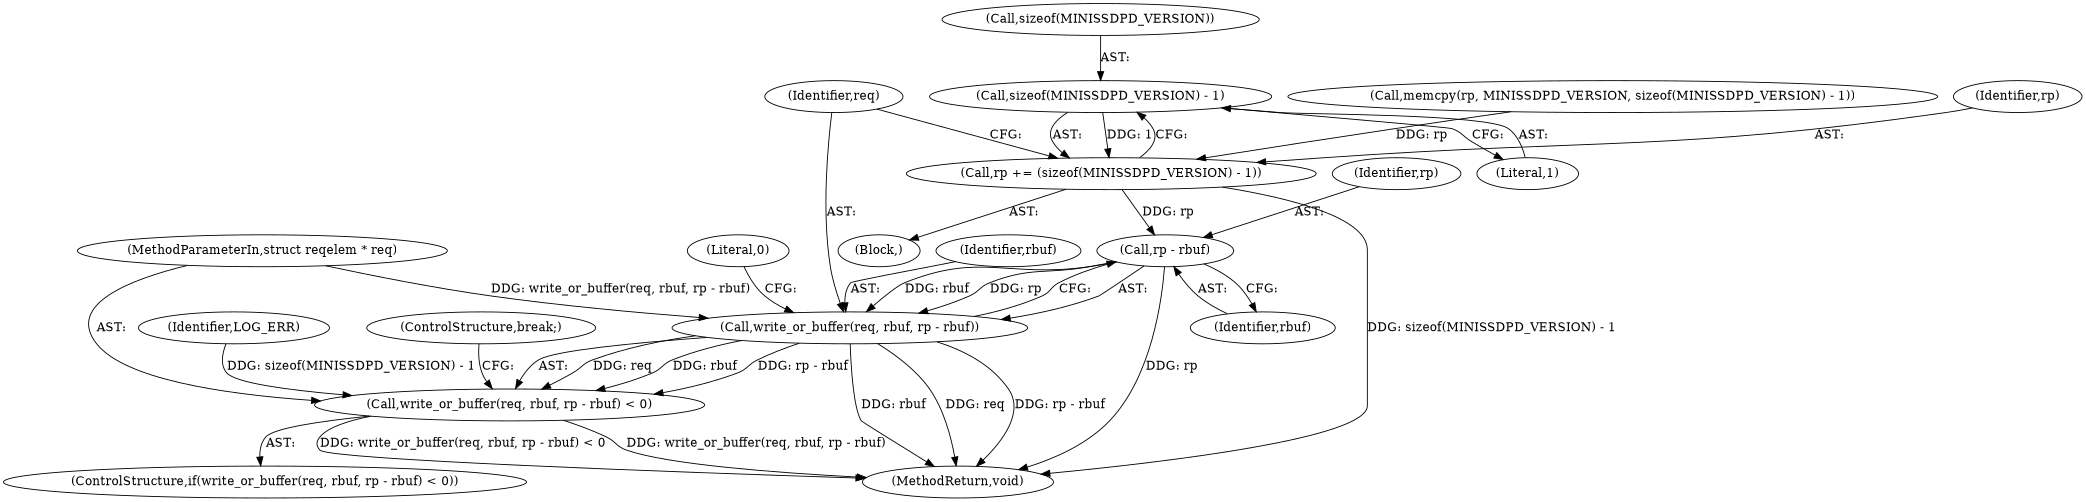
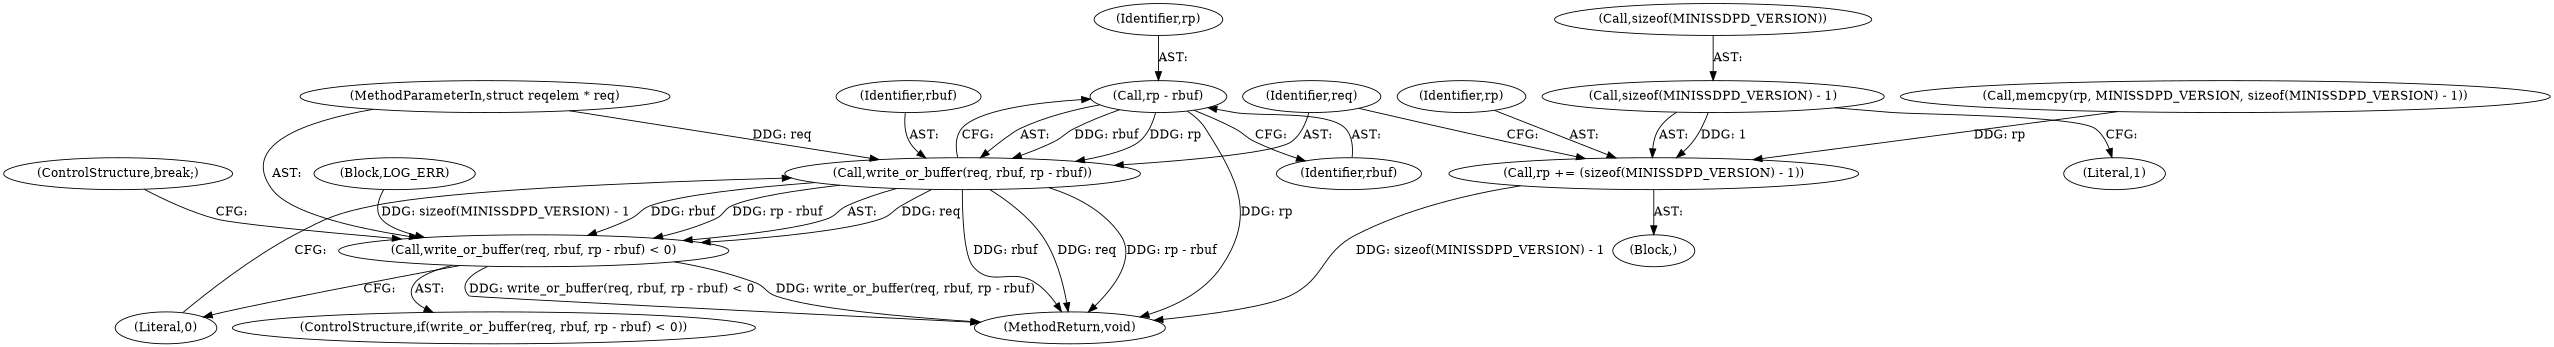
edge "(Literal,1)" -> "(Call,sizeof(MINISSDPD_VERSION) - 1)": removed, label "AST:"
edge "(Call,rp += (sizeof(MINISSDPD_VERSION) - 1))" -> "(Call,sizeof(MINISSDPD_VERSION) - 1)": removed, label "CFG:"
edge "(Call,rp += (sizeof(MINISSDPD_VERSION) - 1))" -> "(Call,rp - rbuf)": removed, label "DDG: rp"
edge "(Call,write_or_buffer(req, rbuf, rp - rbuf) < 0)" -> "(Literal,0)": added, label "CFG:"
edge "(MethodParameterIn,struct reqelem * req)" -> "(Call,write_or_buffer(req, rbuf, rp - rbuf))": label "DDG: write_or_buffer(req, rbuf, rp - rbuf)" -> "DDG: req"
node "(Identifier,LOG_ERR)": label "(Identifier,LOG_ERR)" -> "(Block,LOG_ERR)"
